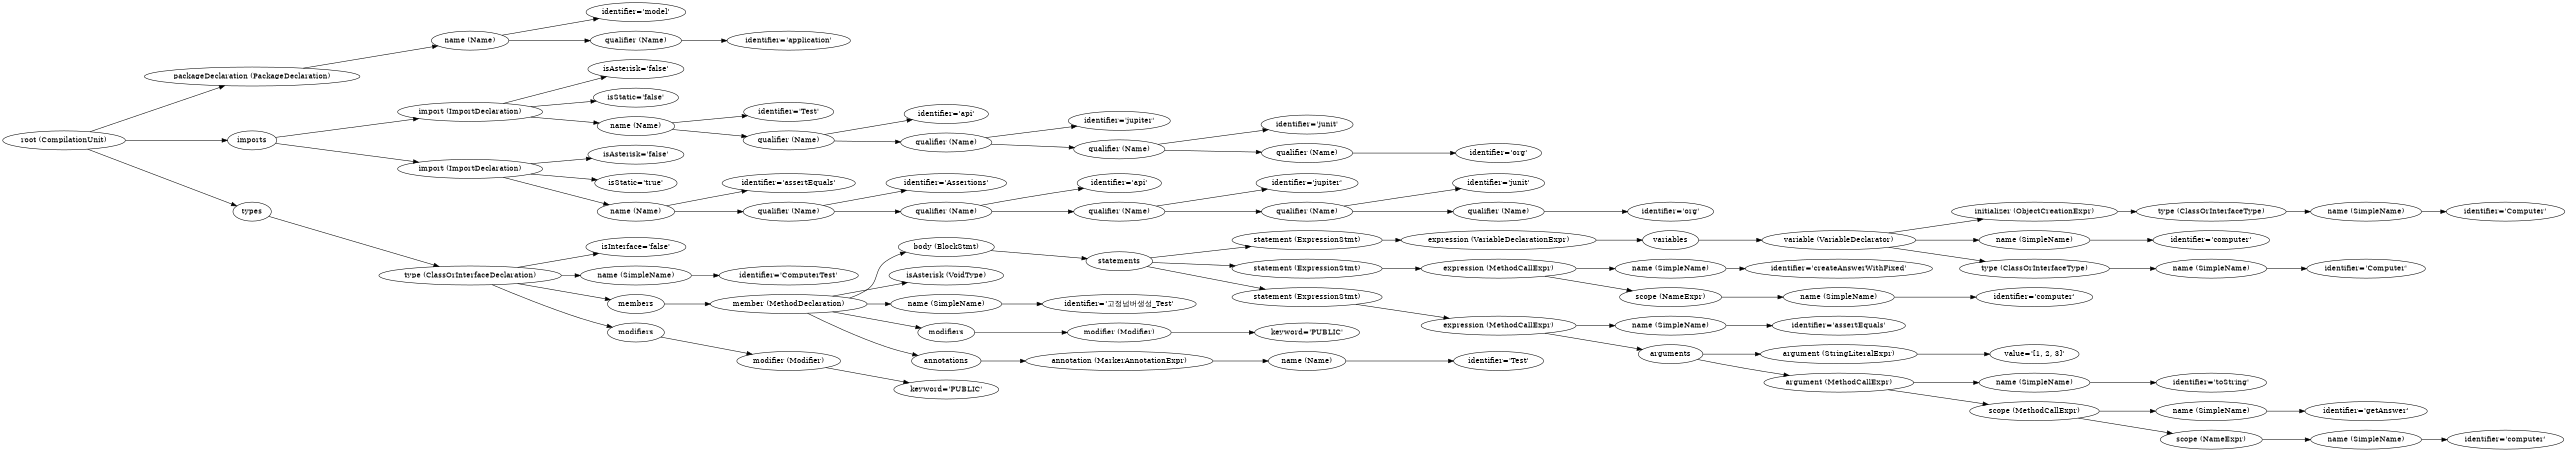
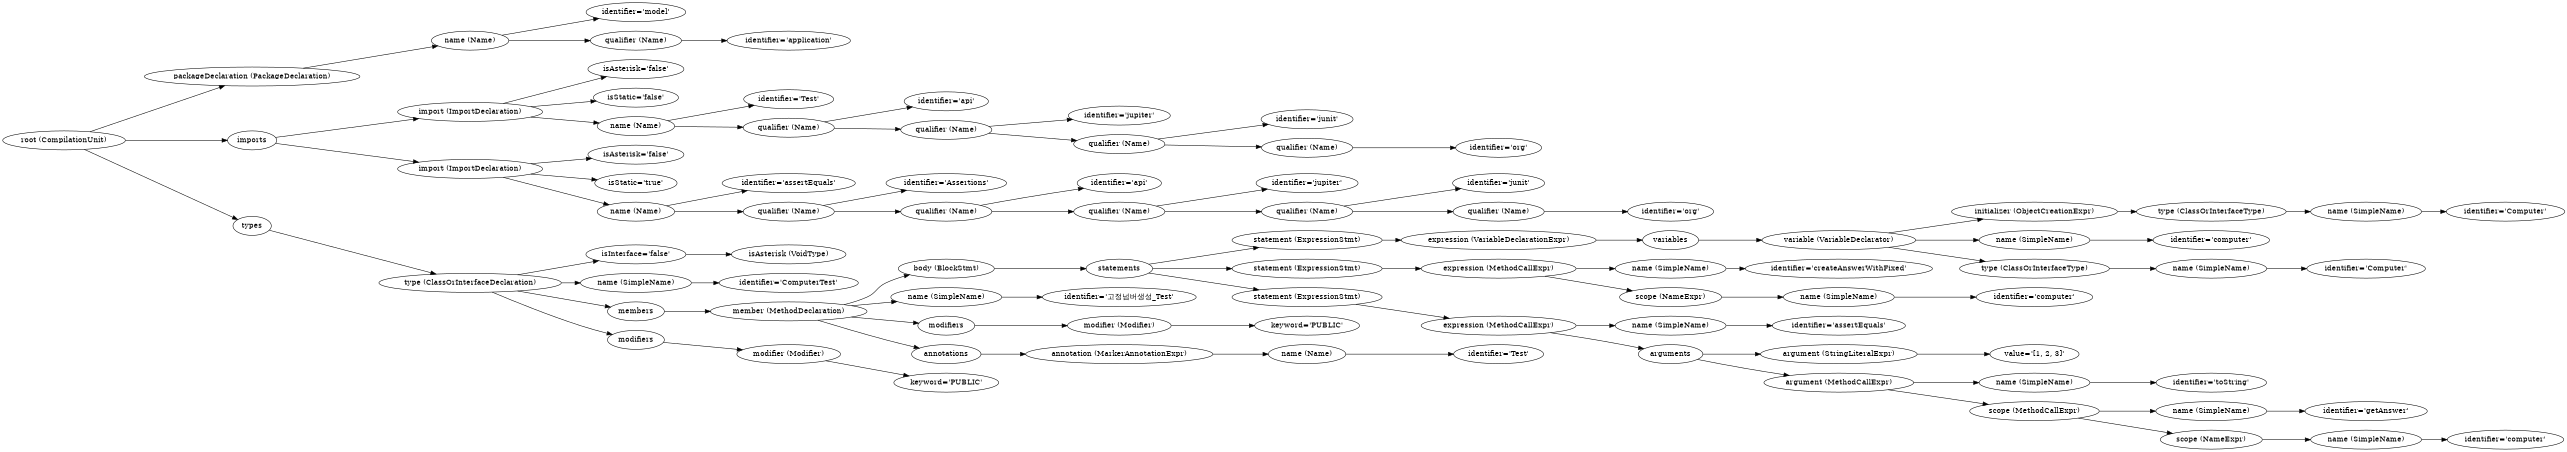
edge "member (MethodDeclaration)" -> "isAsterisk (VoidType)": now "isInterface='false'" -> "isAsterisk (VoidType)"
